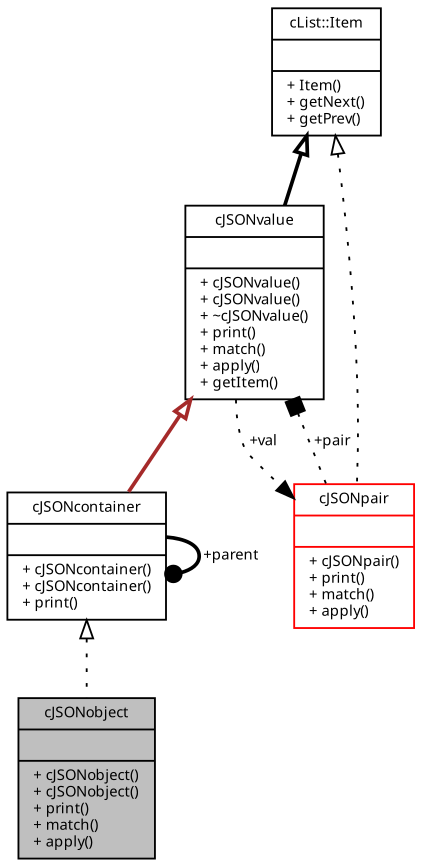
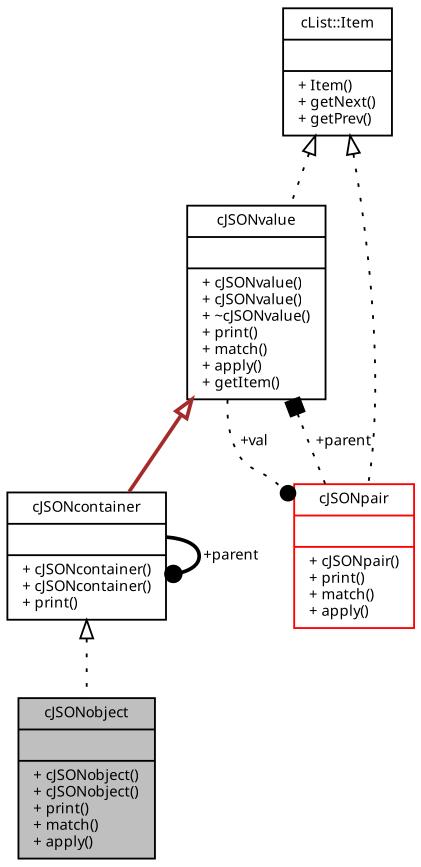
edge "cJSONvalue" -> "cList::Item": style bold -> dotted
edge "cJSONpair" -> "cJSONvalue": label " +pair" -> " +parent"
edge "cJSONvalue" -> "cJSONpair": arrowhead normal -> dot
